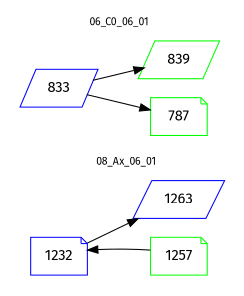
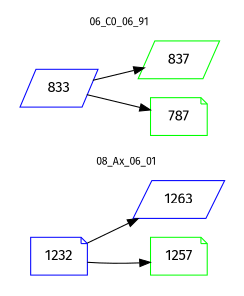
cluster "06_C0_06_01": label "06_C0_06_01" -> "06_C0_06_91"
node "839": label "839" -> "837"
edge "1257" -> "1232": reversed
